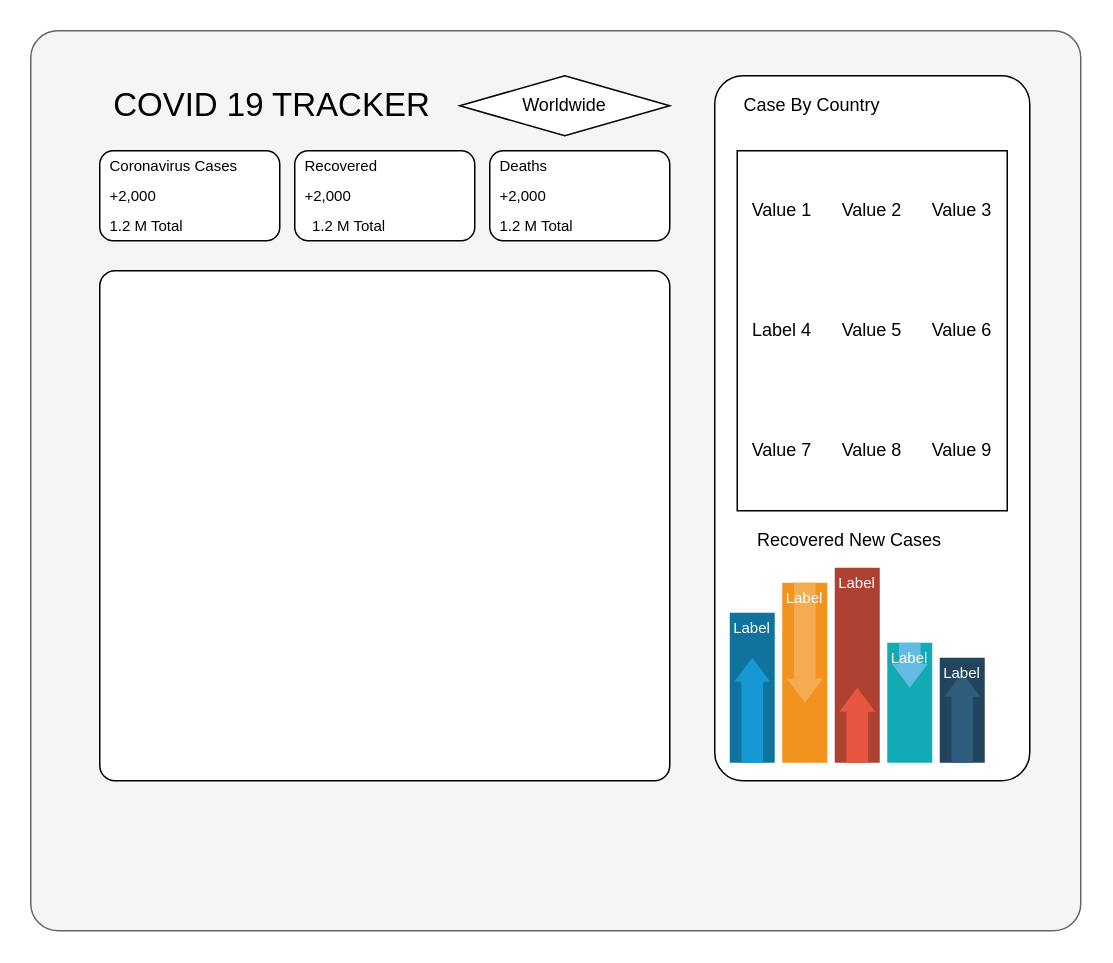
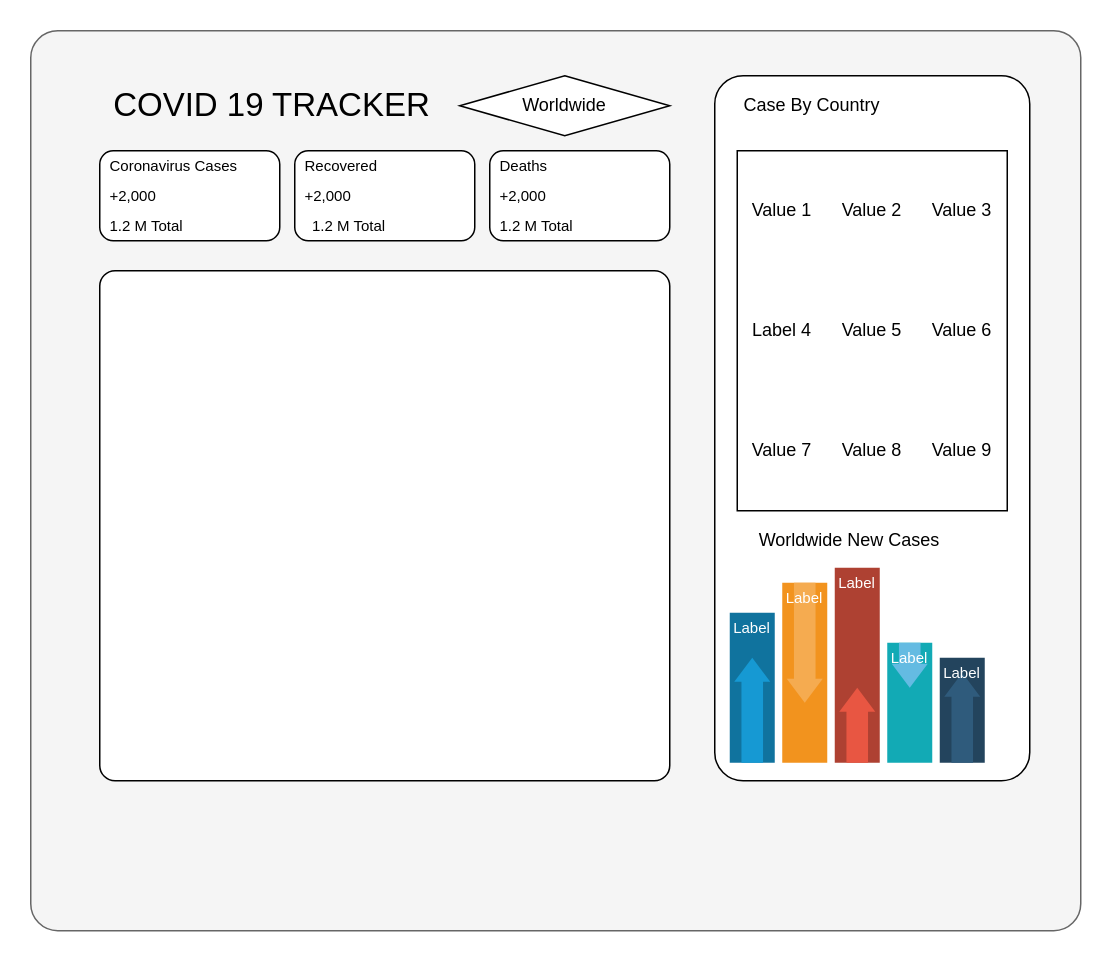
node "Recovered New Cases": label "Recovered New Cases" -> "Worldwide New Cases"
